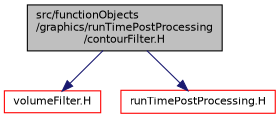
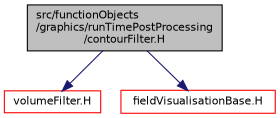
node "runTimePostProcessing.H": label "runTimePostProcessing.H" -> "fieldVisualisationBase.H"
